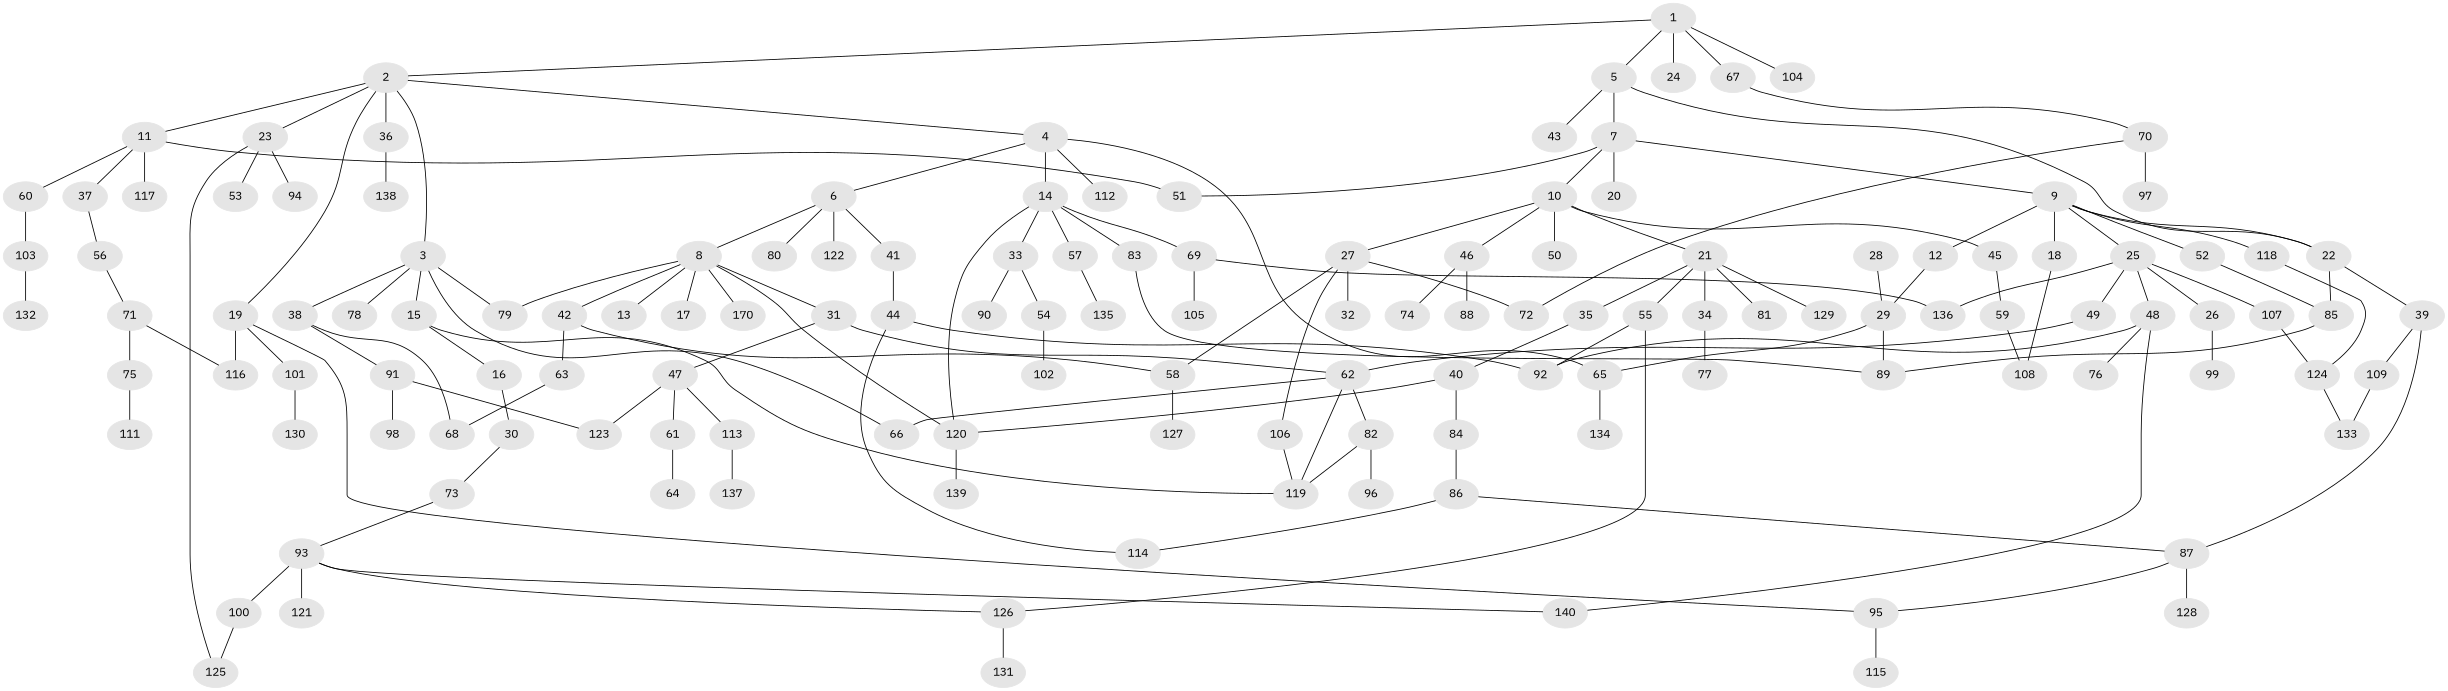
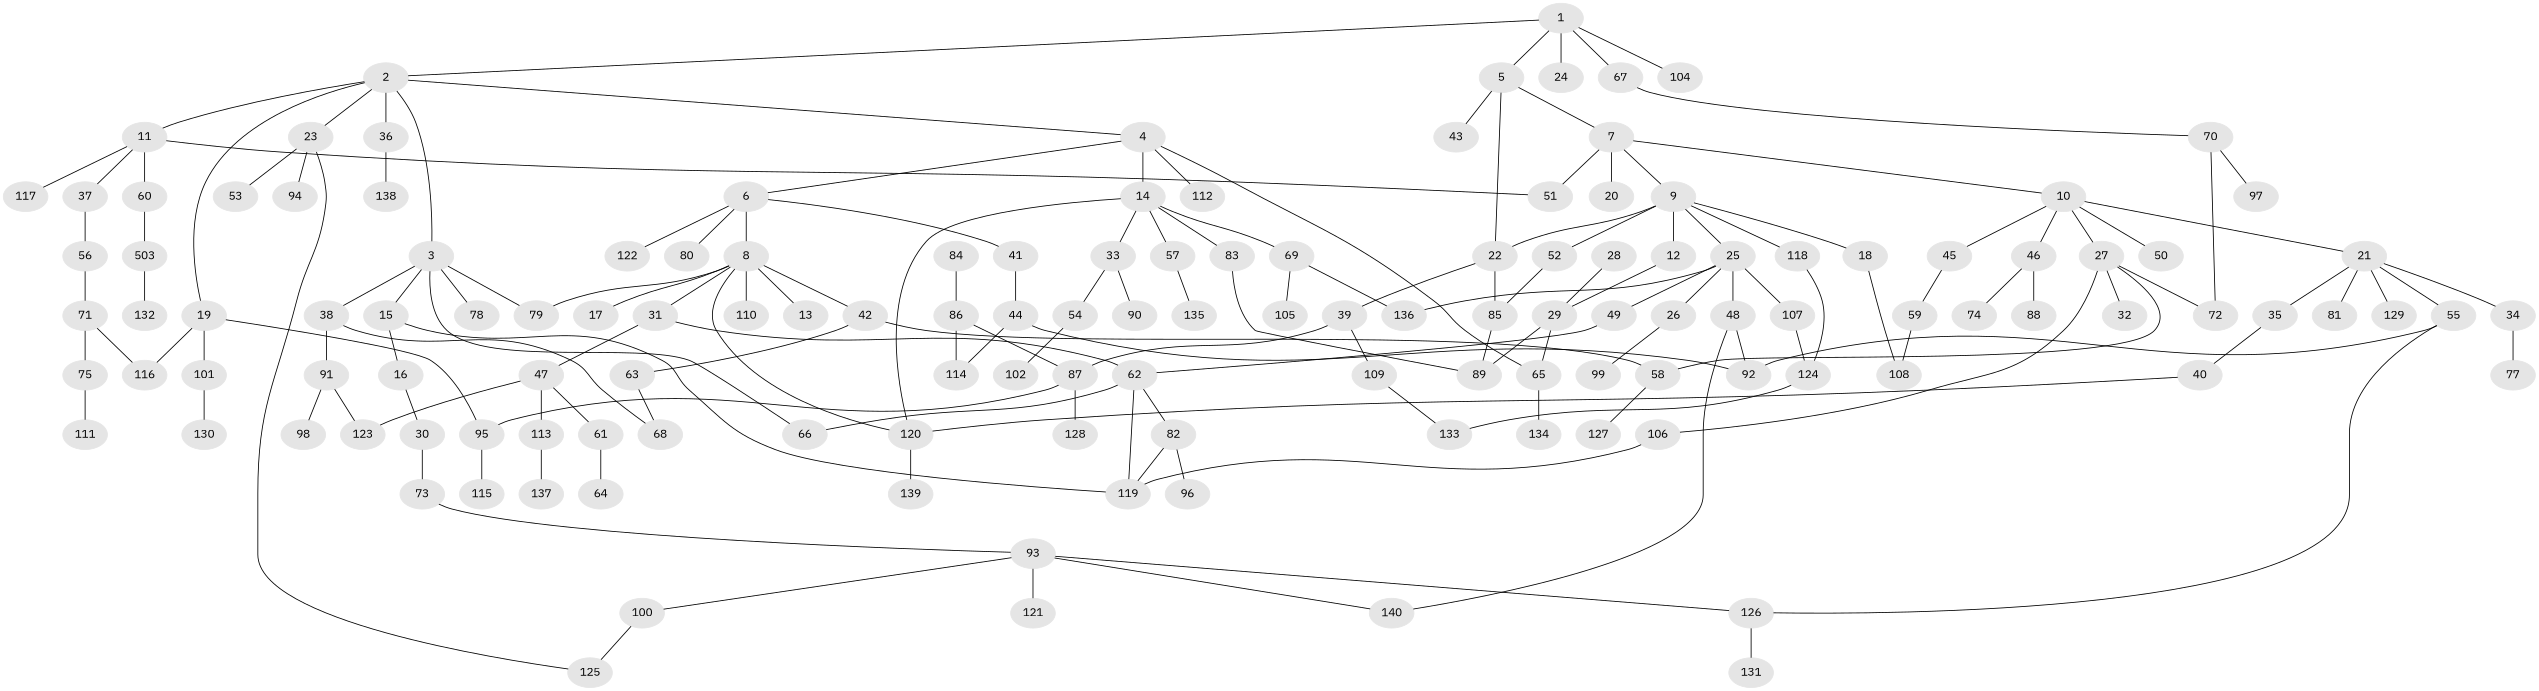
node "103": label "103" -> "503"
node "170": label "170" -> "110"
node "76": removed
edge "40" -- "84": removed
